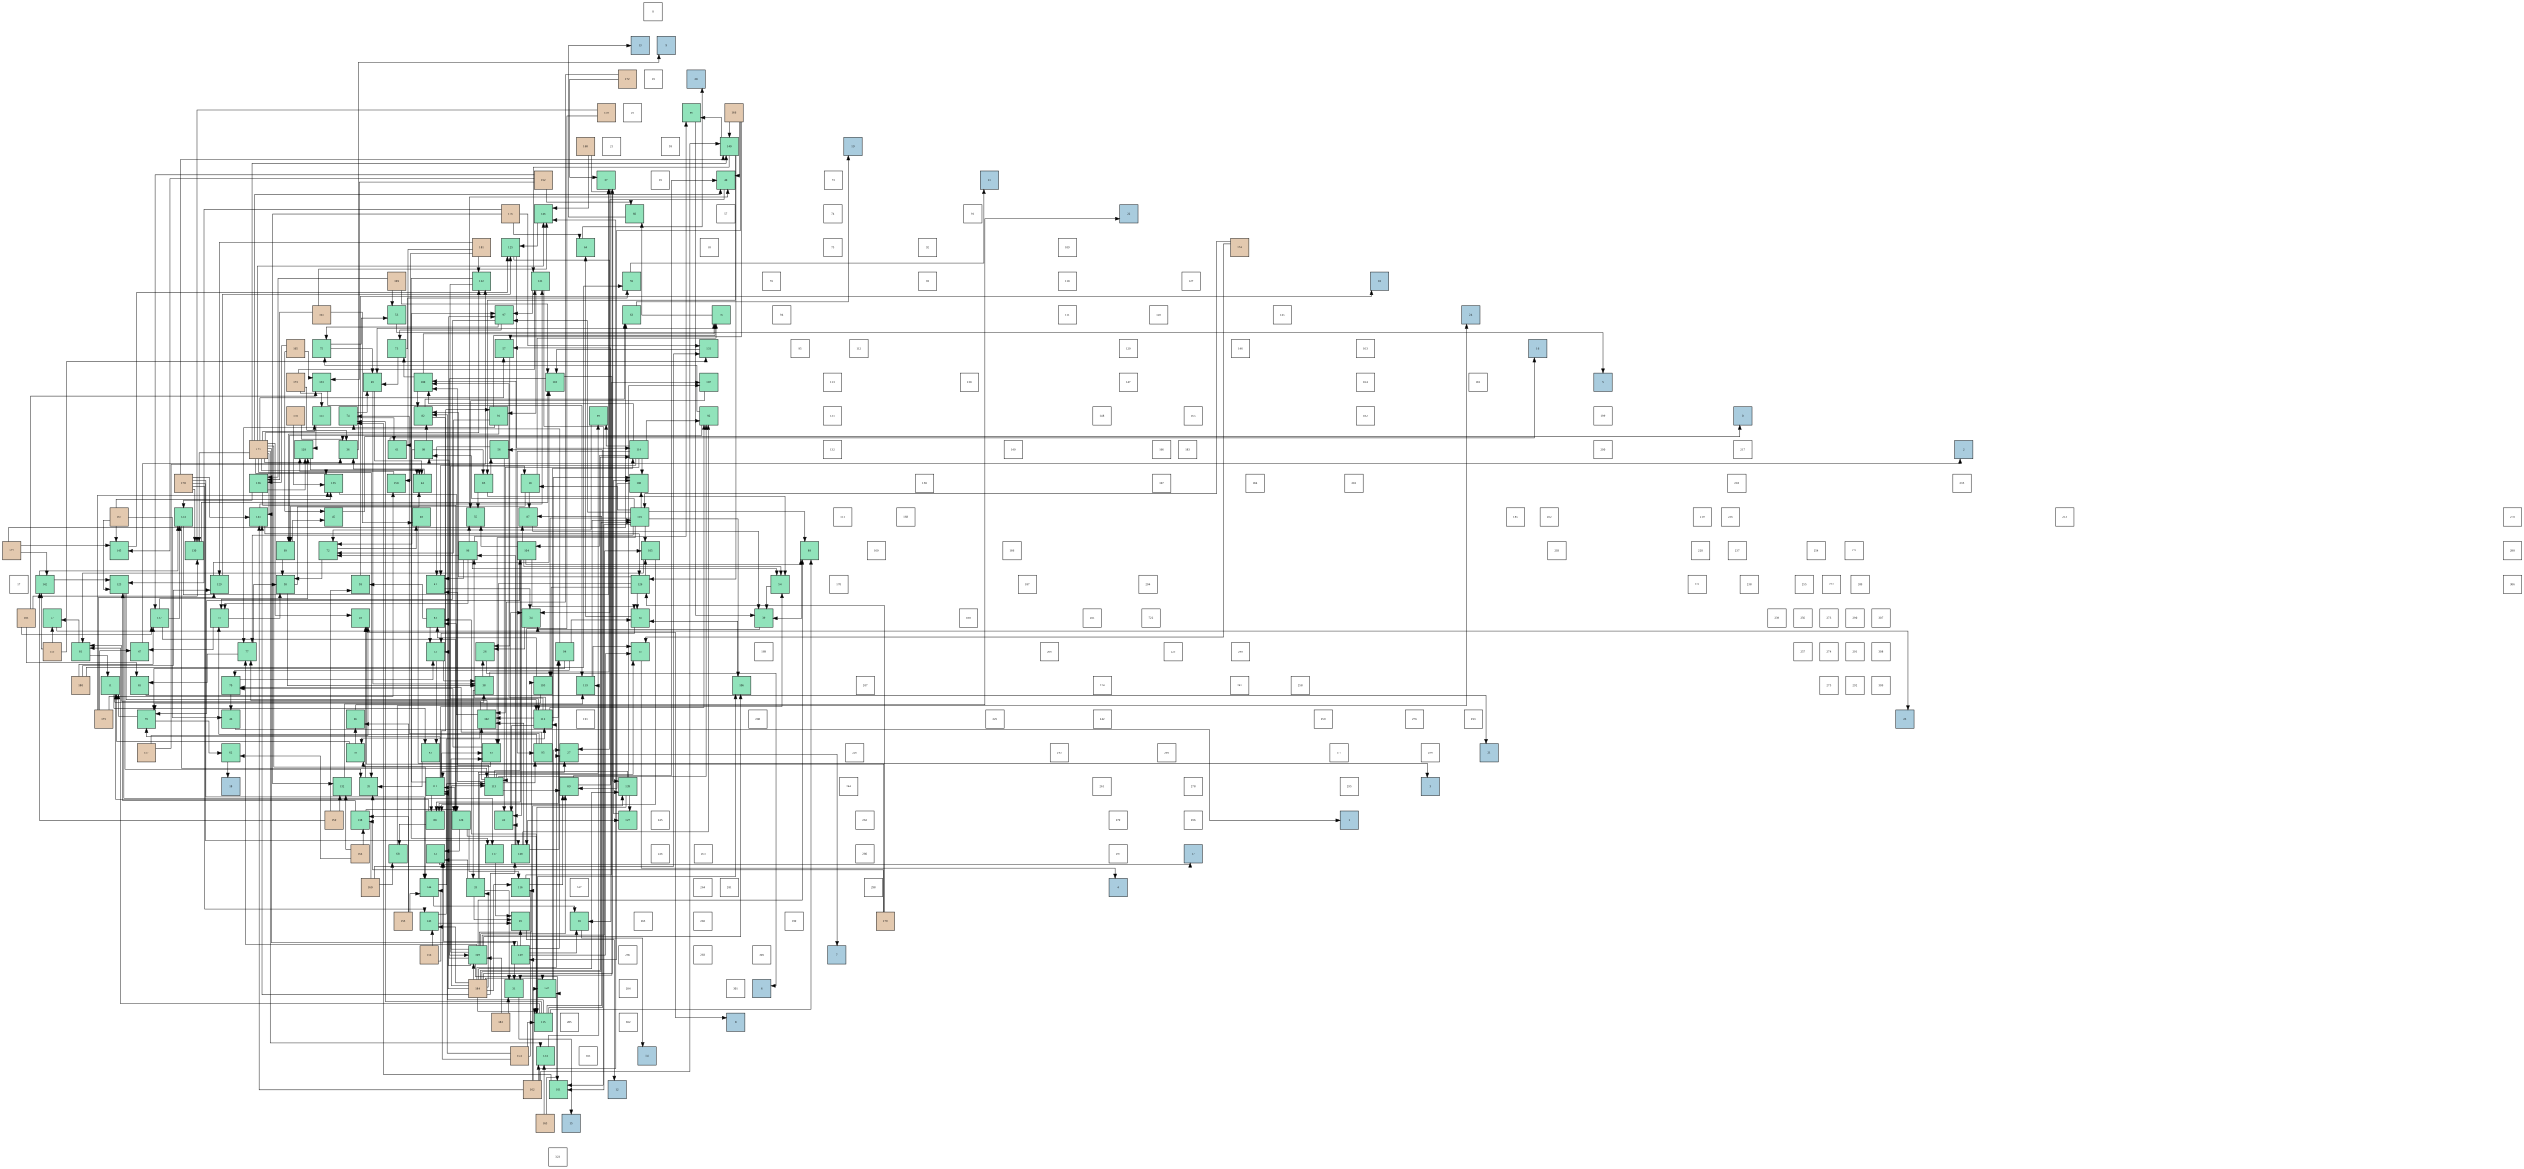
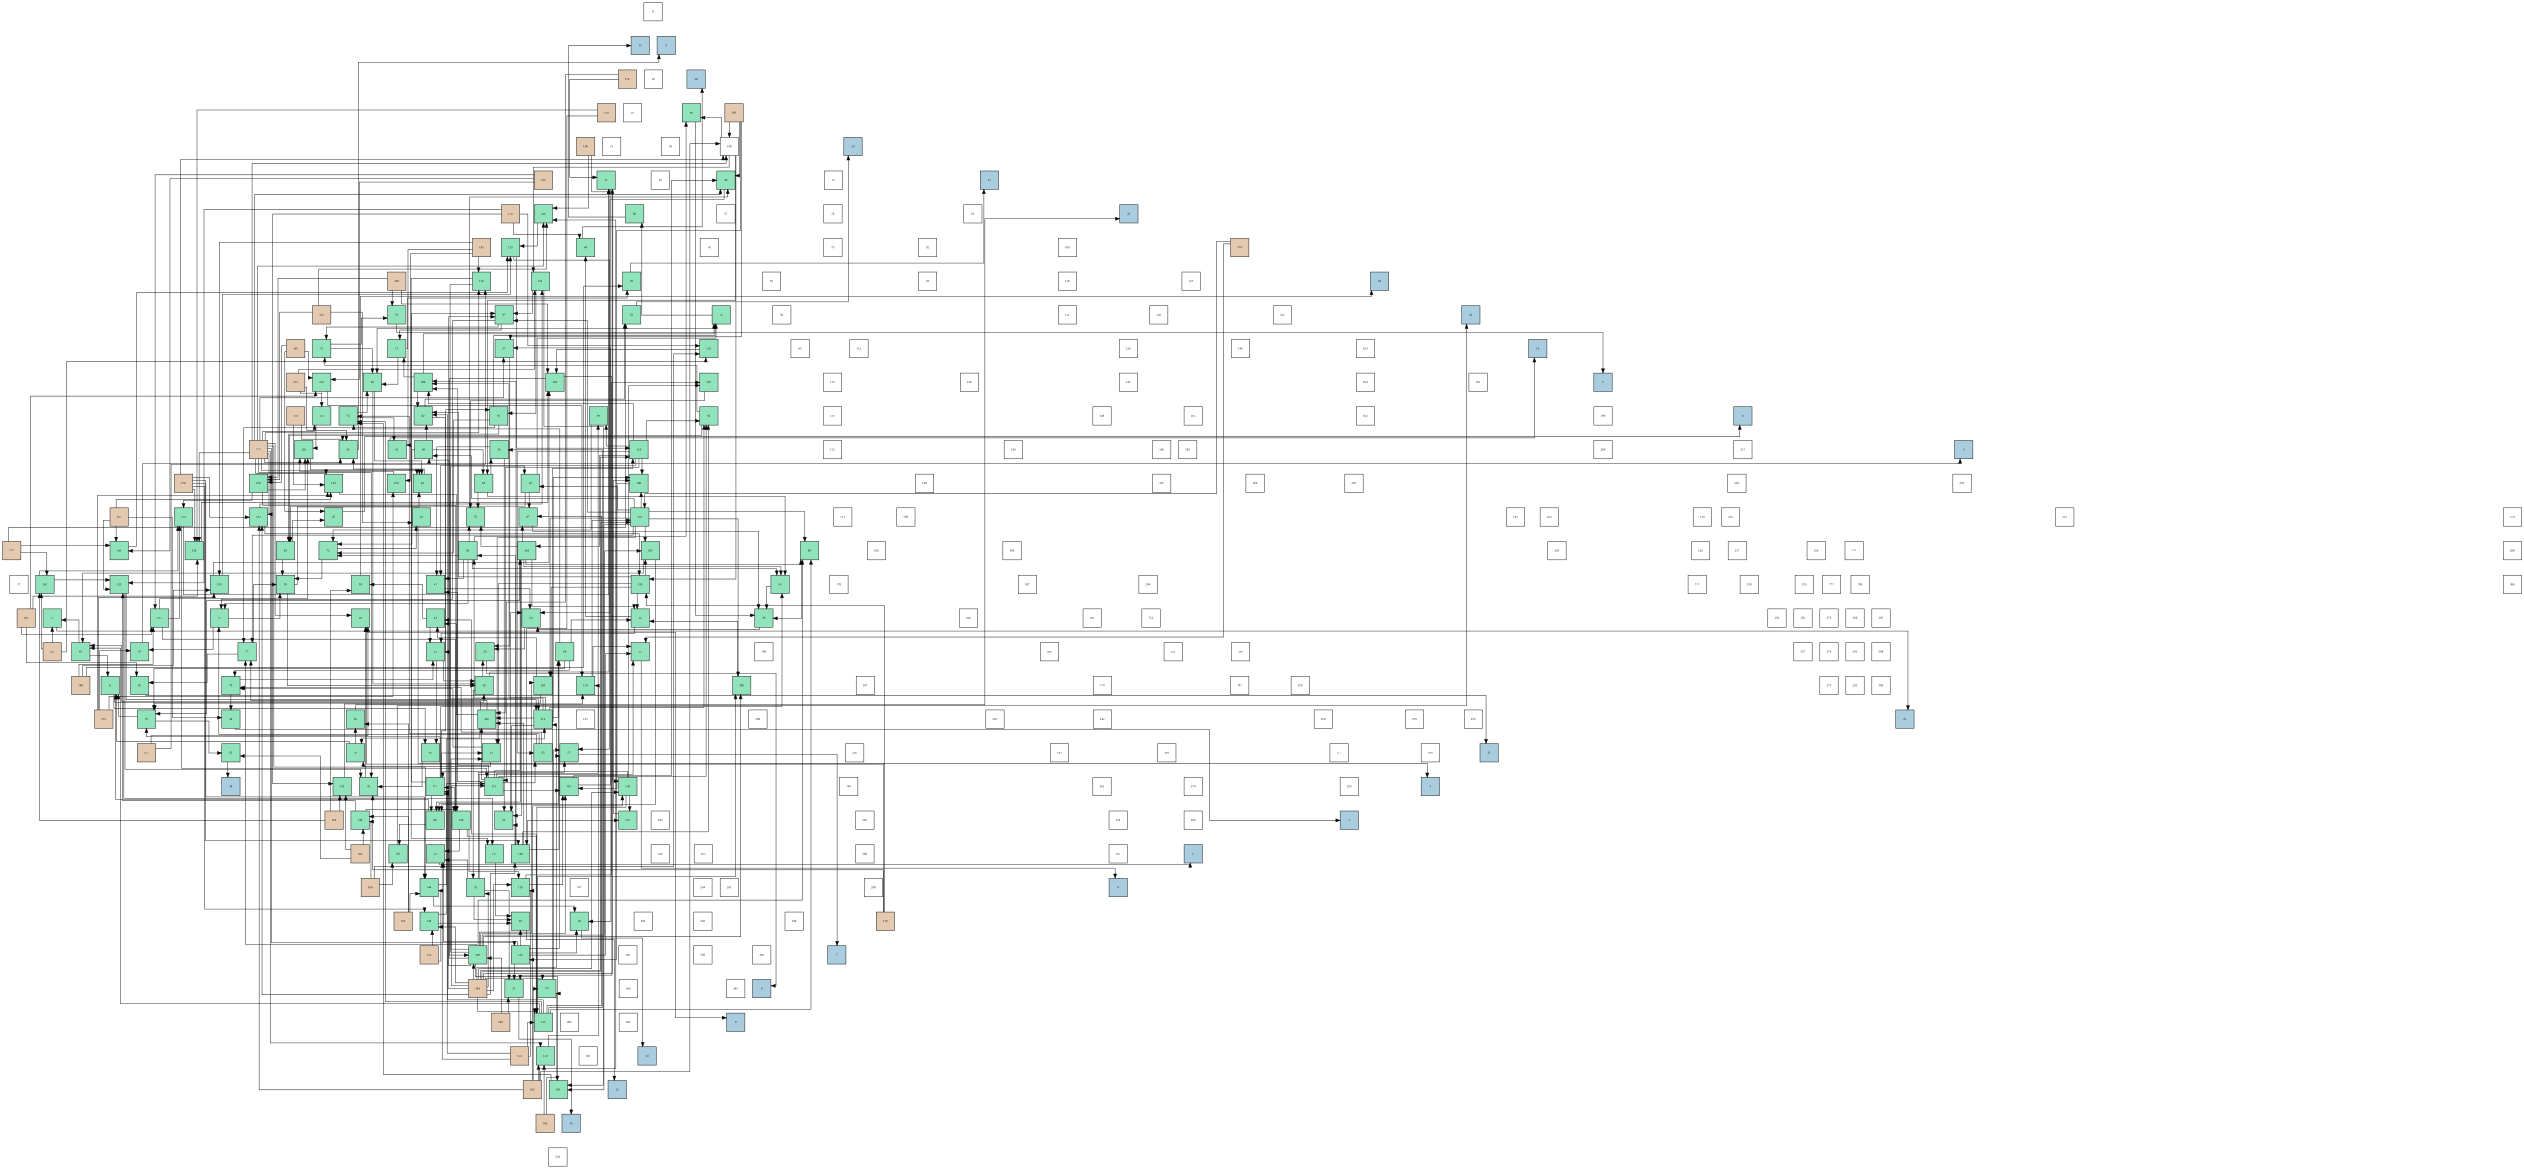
node "140": fillcolor #91e3bb -> #ffffff
edge "152" -> "60": removed
